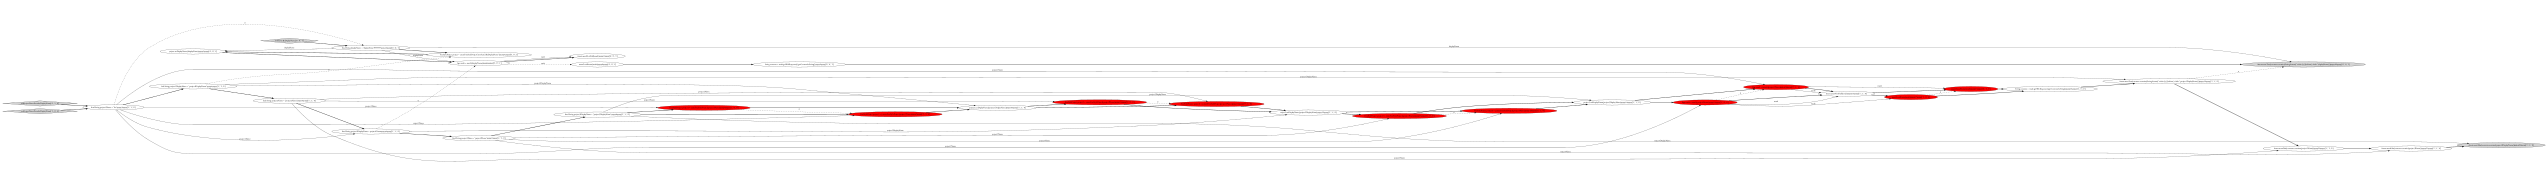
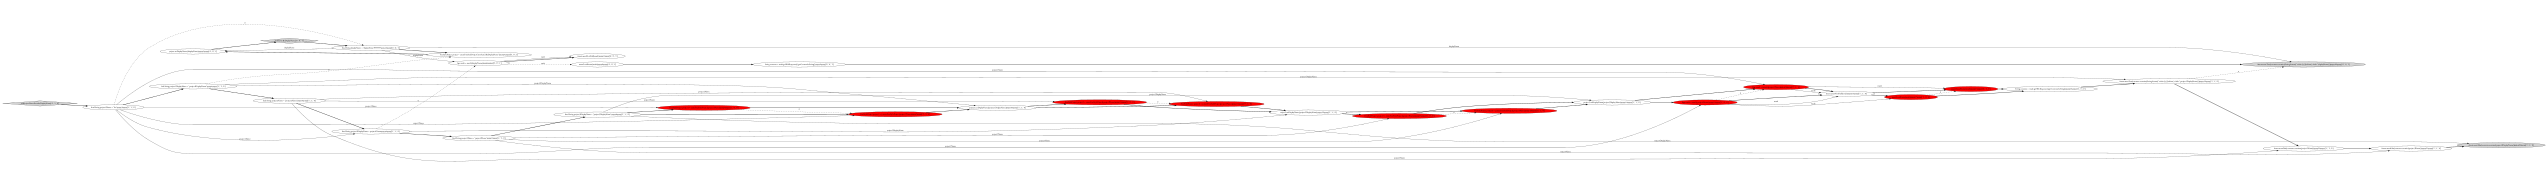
edge "project.setDisplayName(displayName)@@@5@@@['0', '0', '1']" -> "Page result = search(displayName)@@@6@@@['0', '0', '1']": now "project.setDisplayName(displayName)@@@5@@@['0', '0', '1']" -> "testSearchByDisplayName['0', '0', '1']"
node "testProjectNamePrecedesDisplayName['1', '0', '0']": removed
